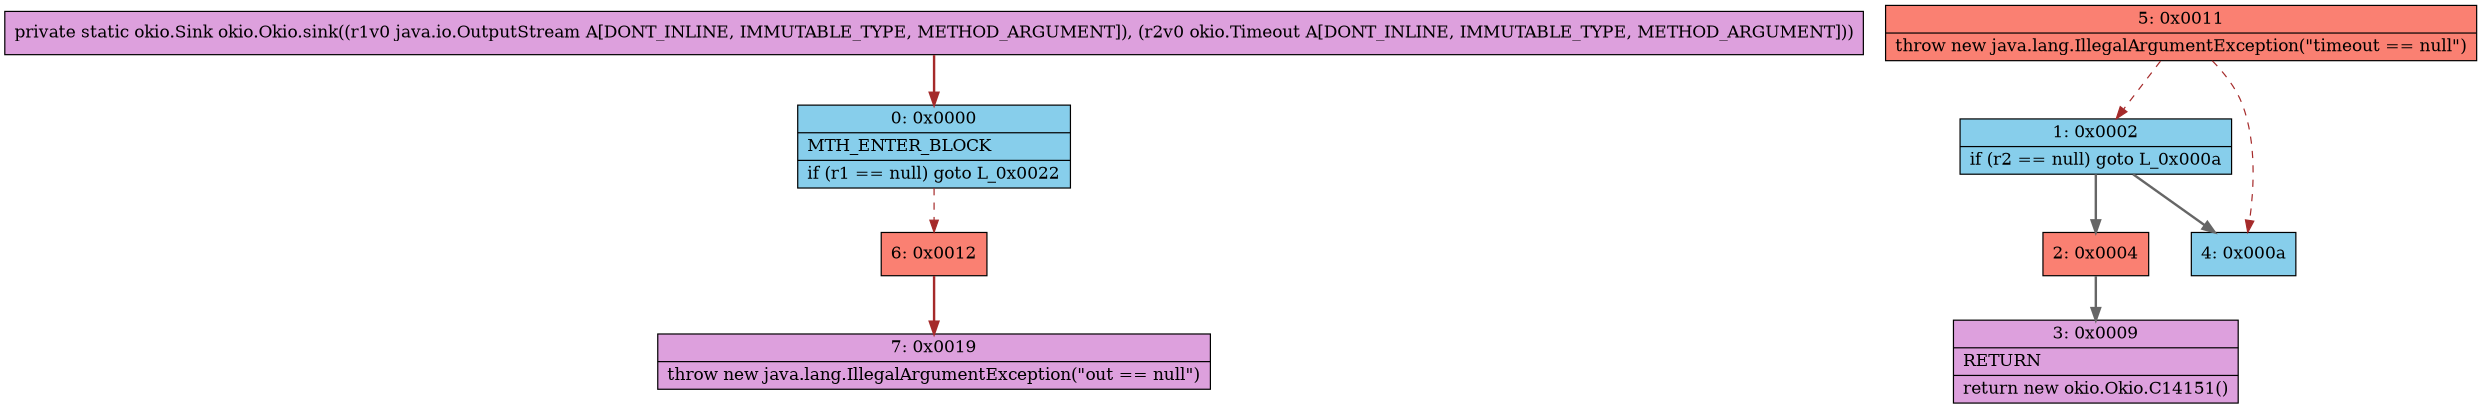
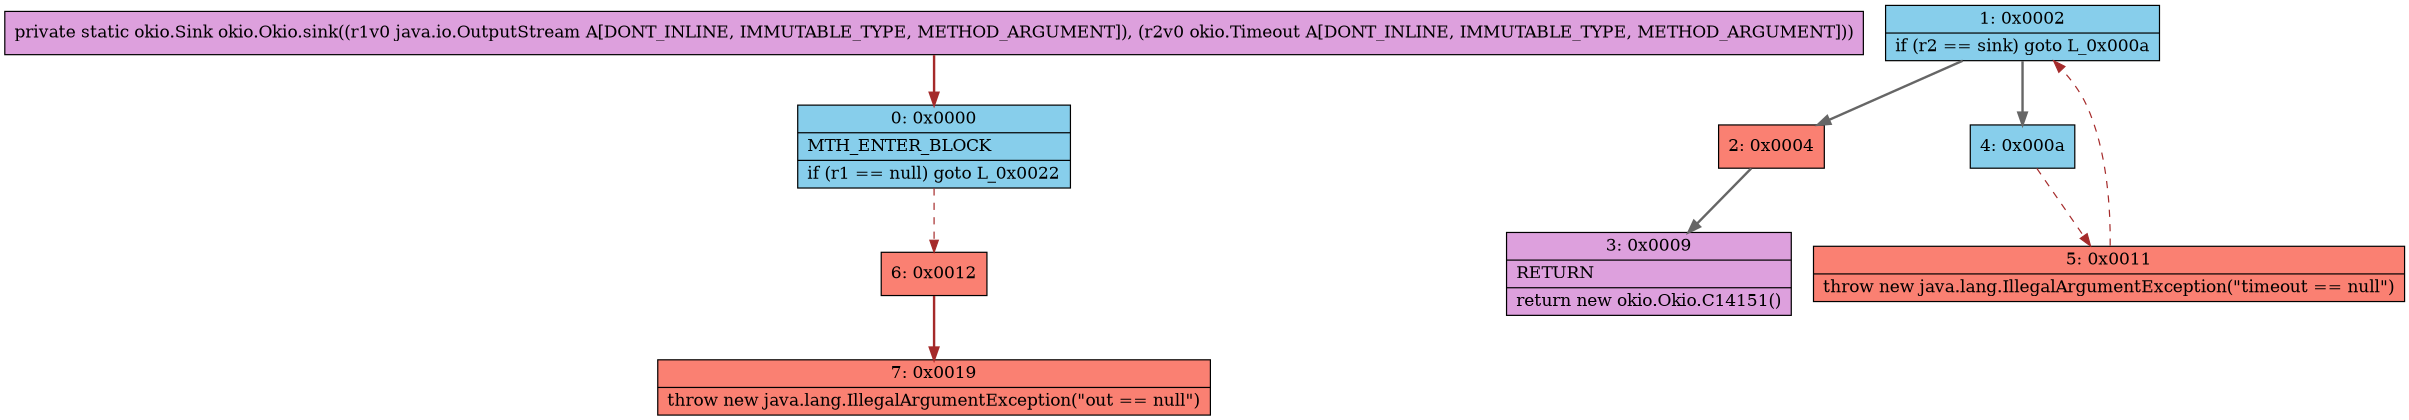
edge "5: 0x0011" -> "4: 0x000a": reversed
node "1: 0x0002": text "if (r2 == null) goto L_0x000a" -> "if (r2 == sink) goto L_0x000a"
node "7: 0x0019": fillcolor plum -> salmon
